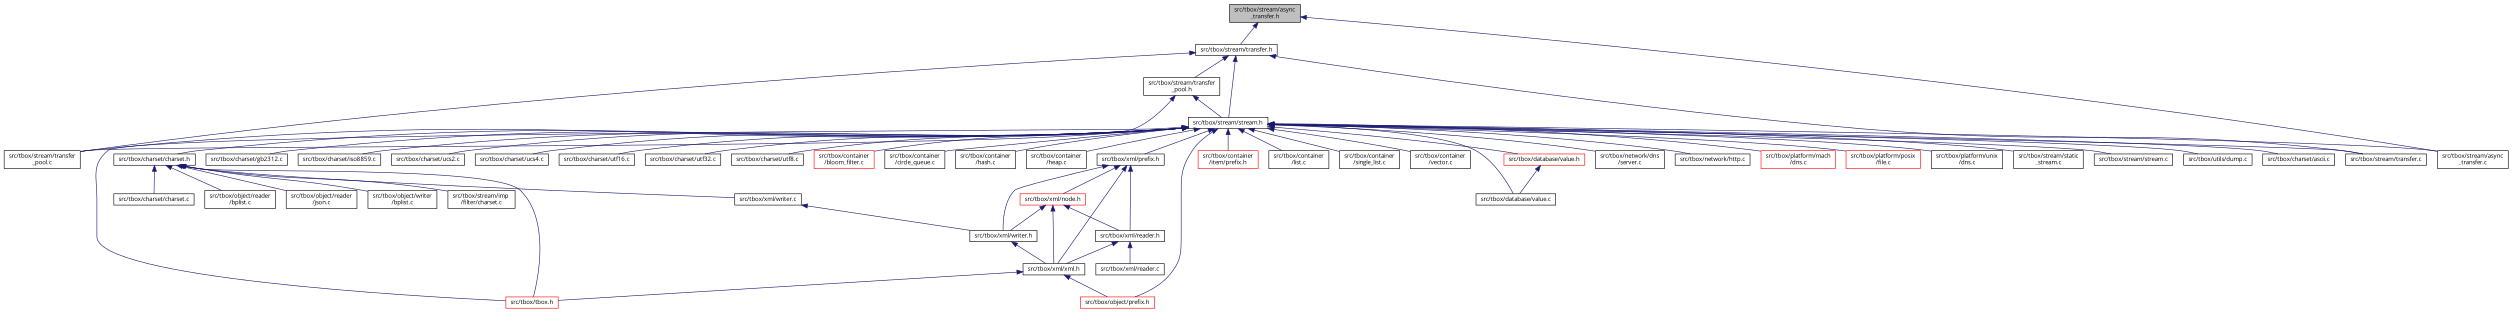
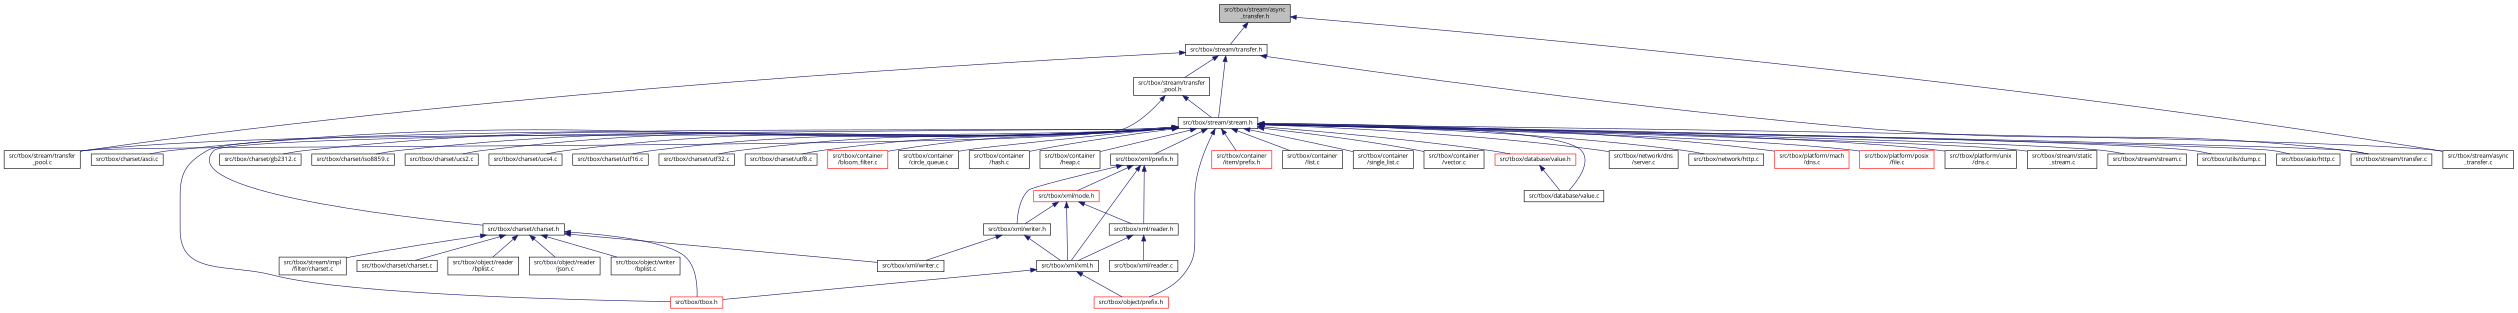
node "src/tbox/asio/http.c": added
edge "src/tbox/xml/writer.h" -> "src/tbox/xml/writer.c": reversed
